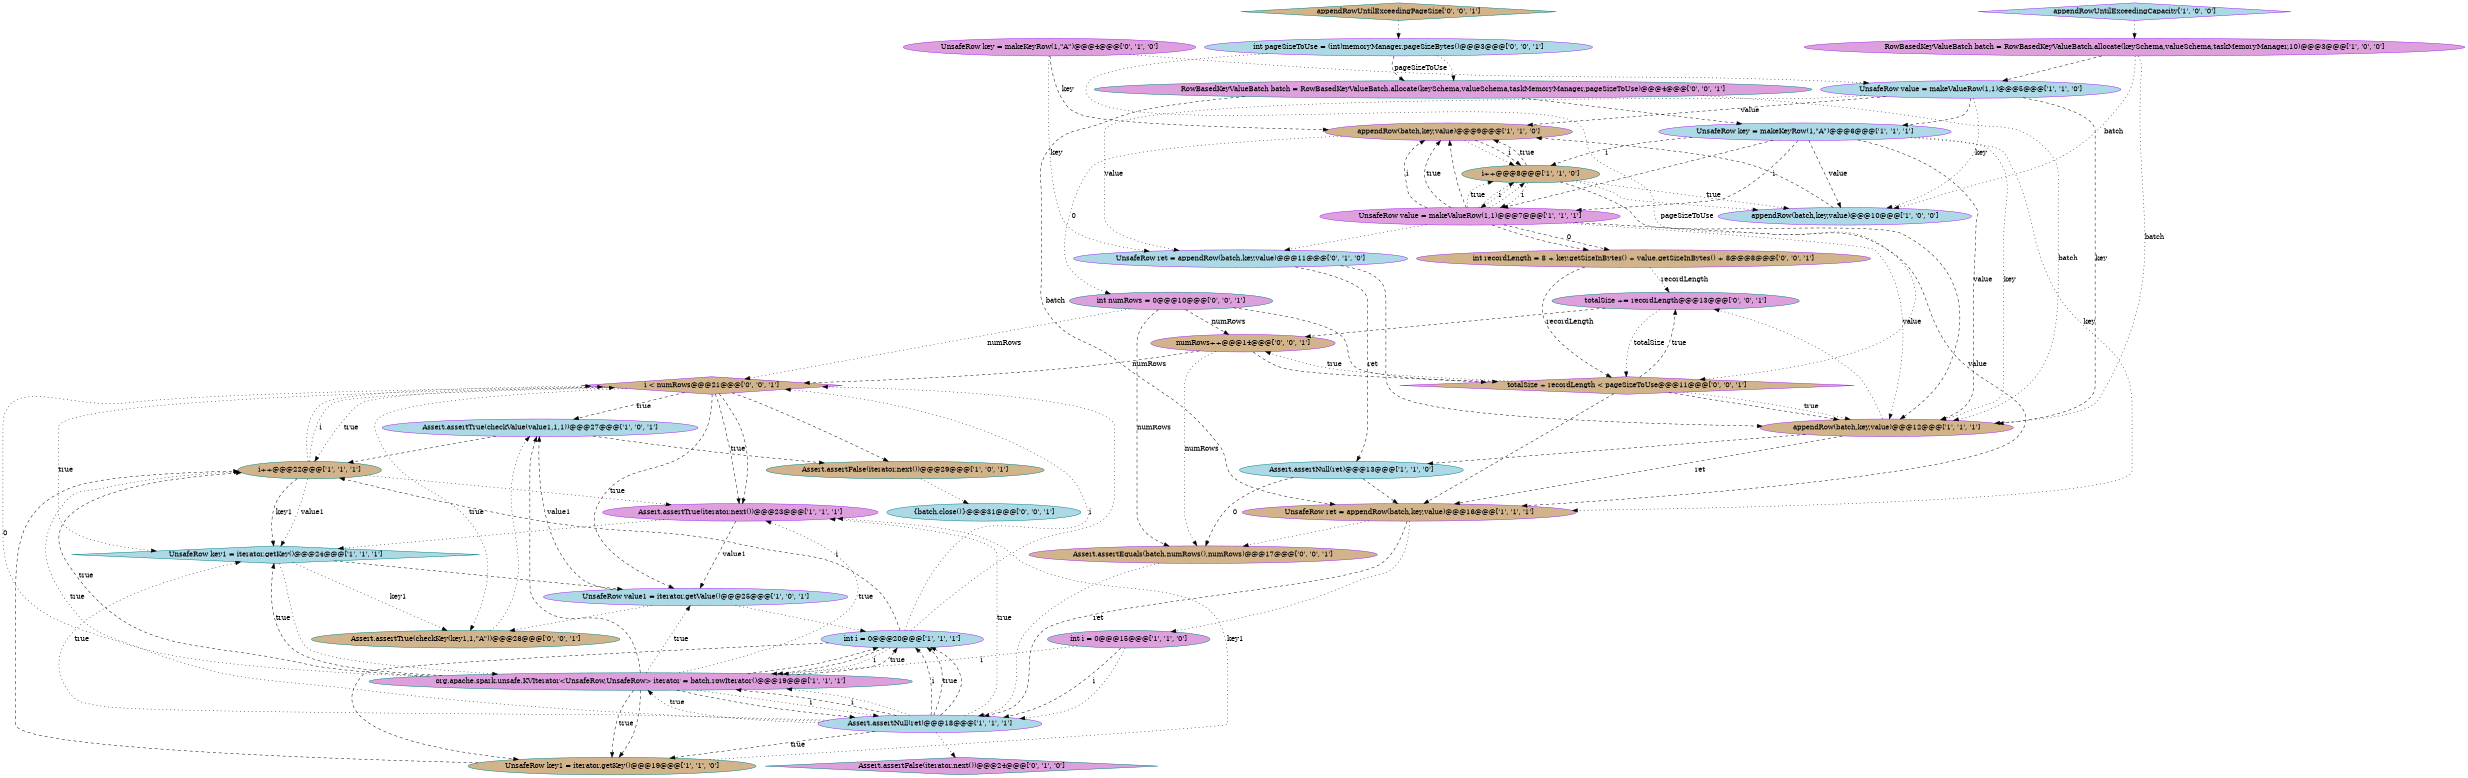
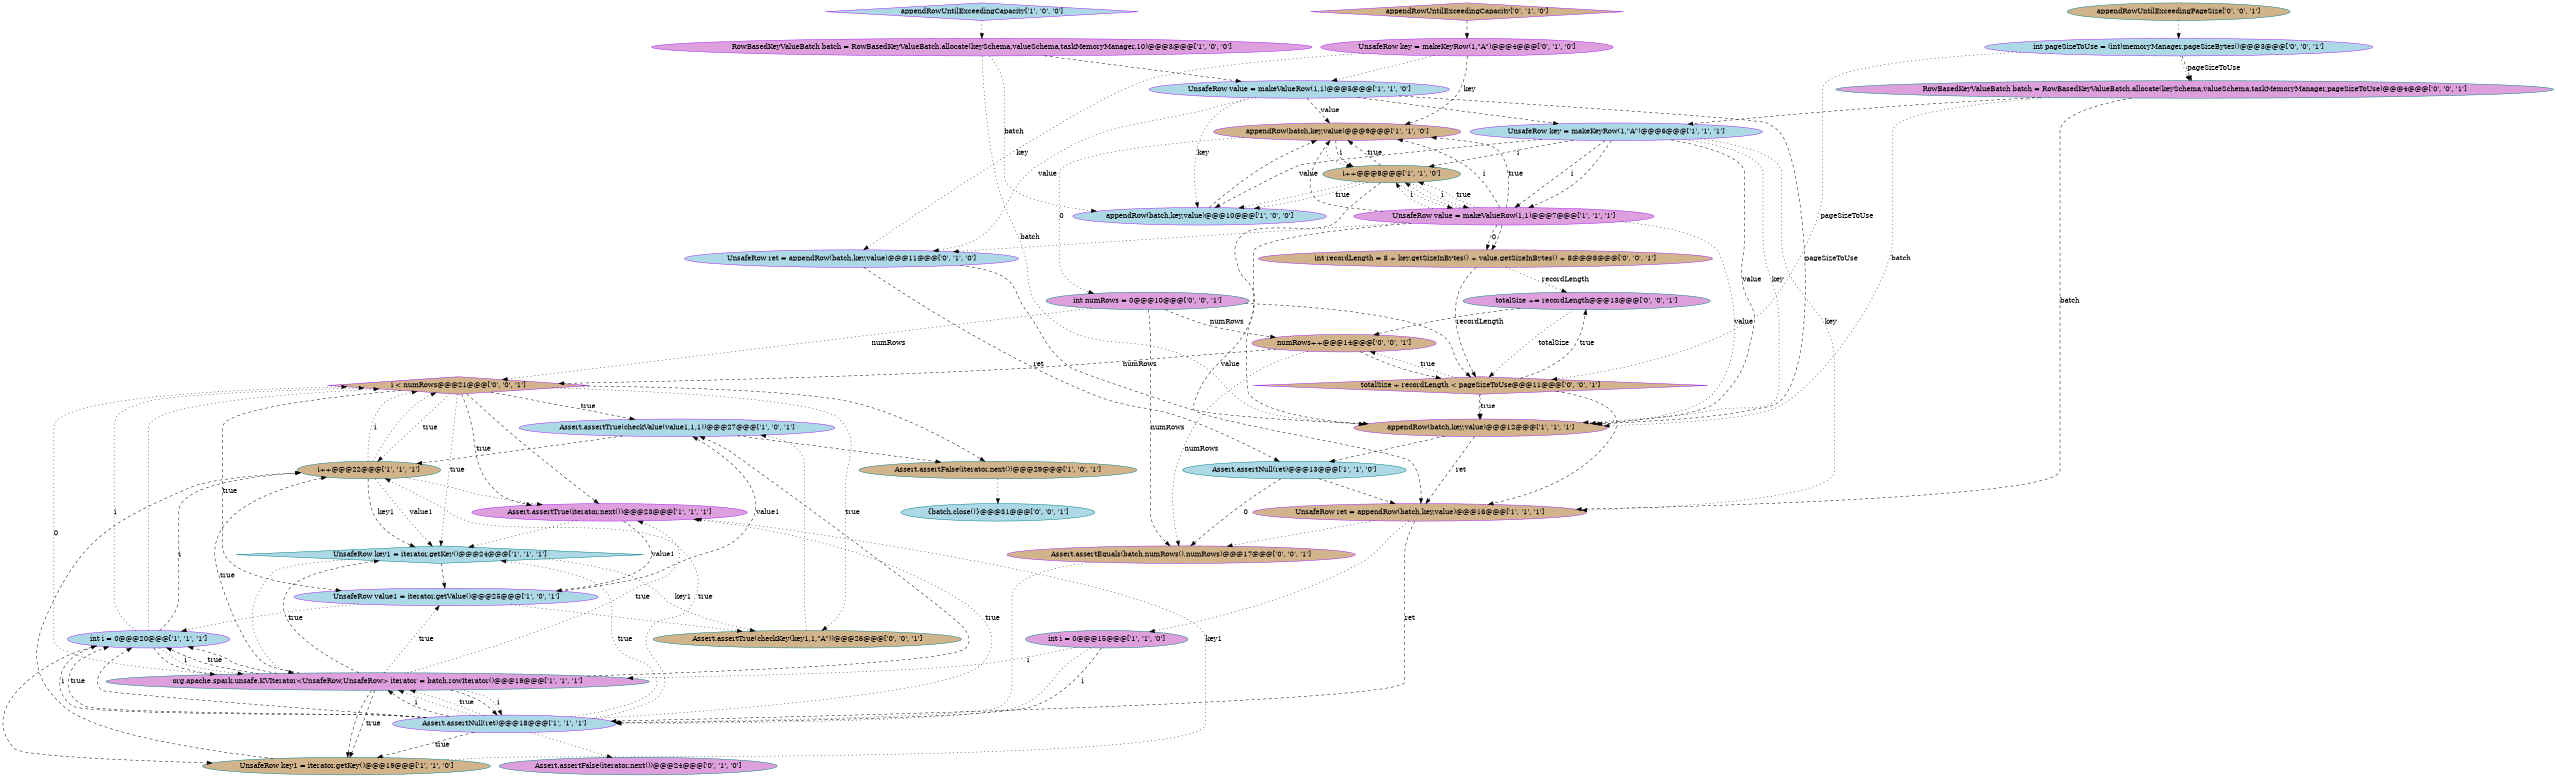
node "appendRowUntilExceedingPageSize['0', '0', '1']": shape diamond -> ellipse
node "appendRowUntilExceedingCapacity['0', '1', '0']": added
edge "UnsafeRow value = makeValueRow(1,1)@@@5@@@['1', '1', '0']" -> "appendRow(batch,key,value)@@@12@@@['1', '1', '1']": label "key" -> "pageSizeToUse"
edge "appendRow(batch,key,value)@@@12@@@['1', '1', '1']" -> "totalSize += recordLength@@@13@@@['0', '0', '1']": removed
node "Assert.assertFalse(iterator.next())@@@24@@@['0', '1', '0']": shape diamond -> ellipse
